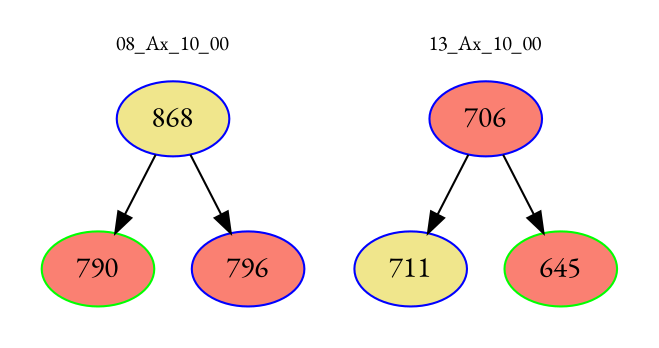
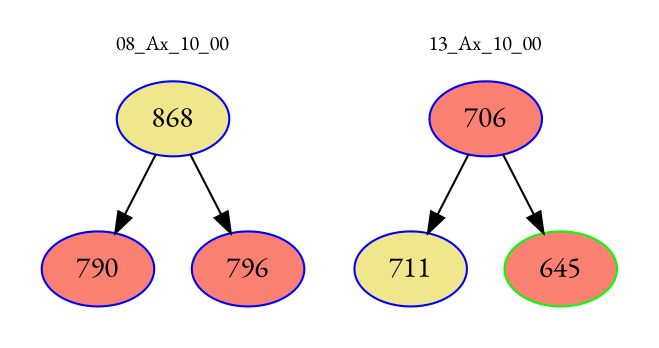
node "790": color green -> blue
